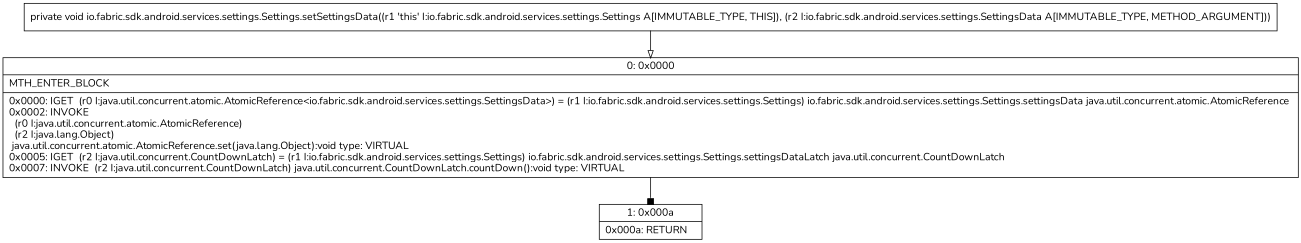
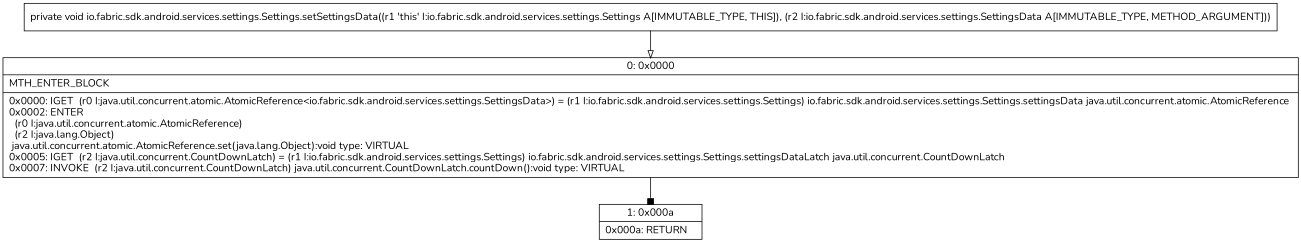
node "0: 0x0000": text "0x0002: INVOKE" -> "0x0002: ENTER"
